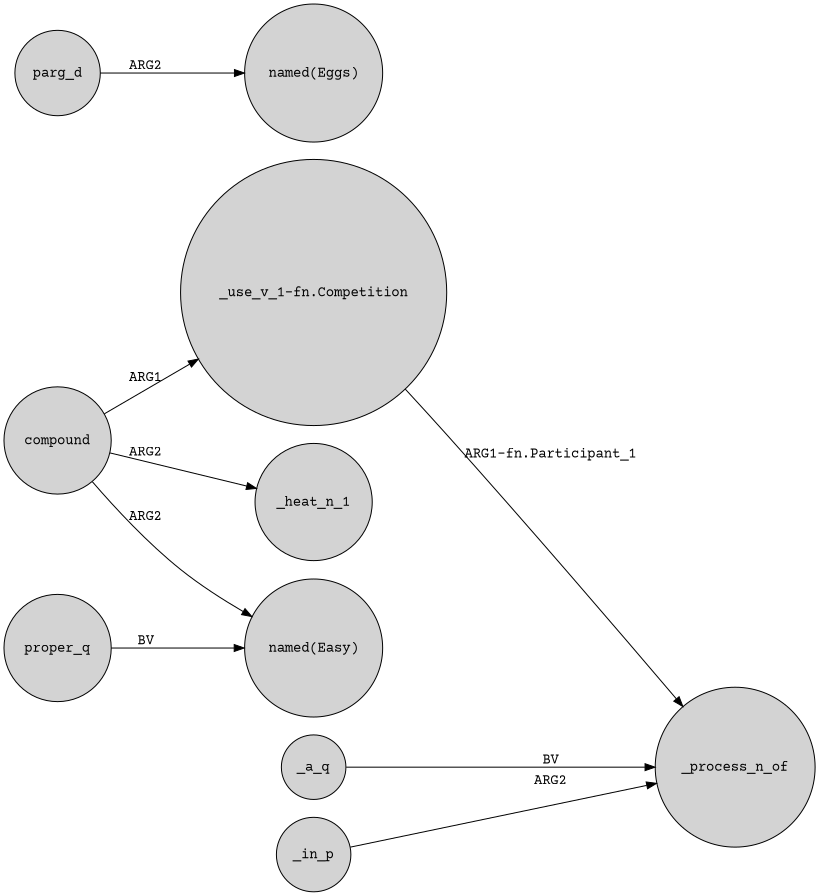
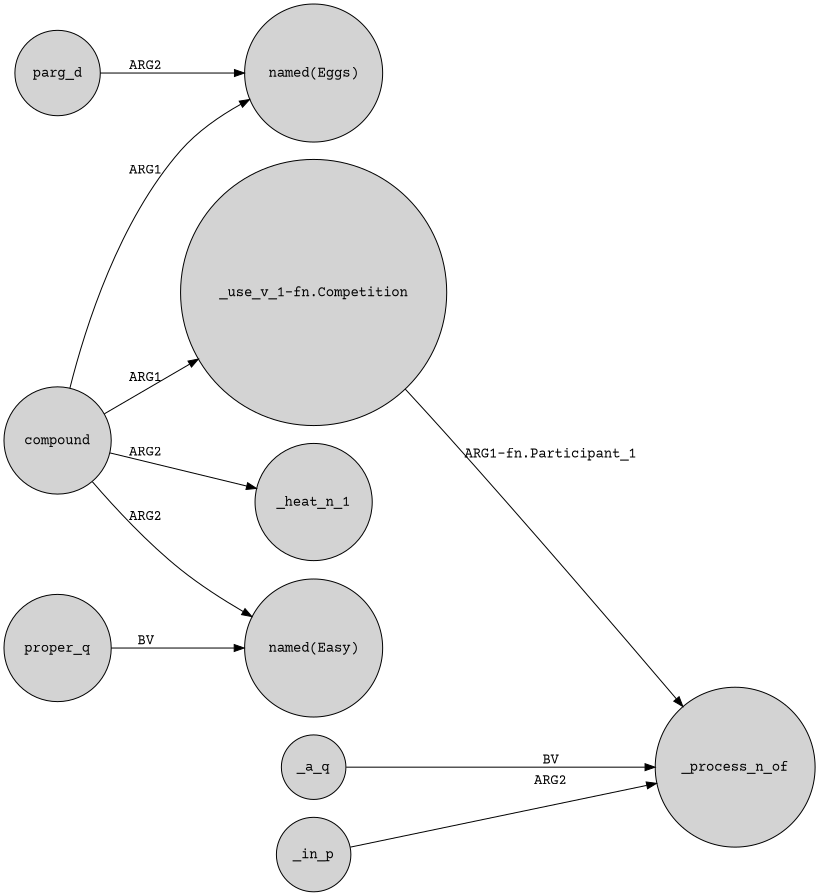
edge "compound" -> "named(Eggs)": added, label "ARG1"
